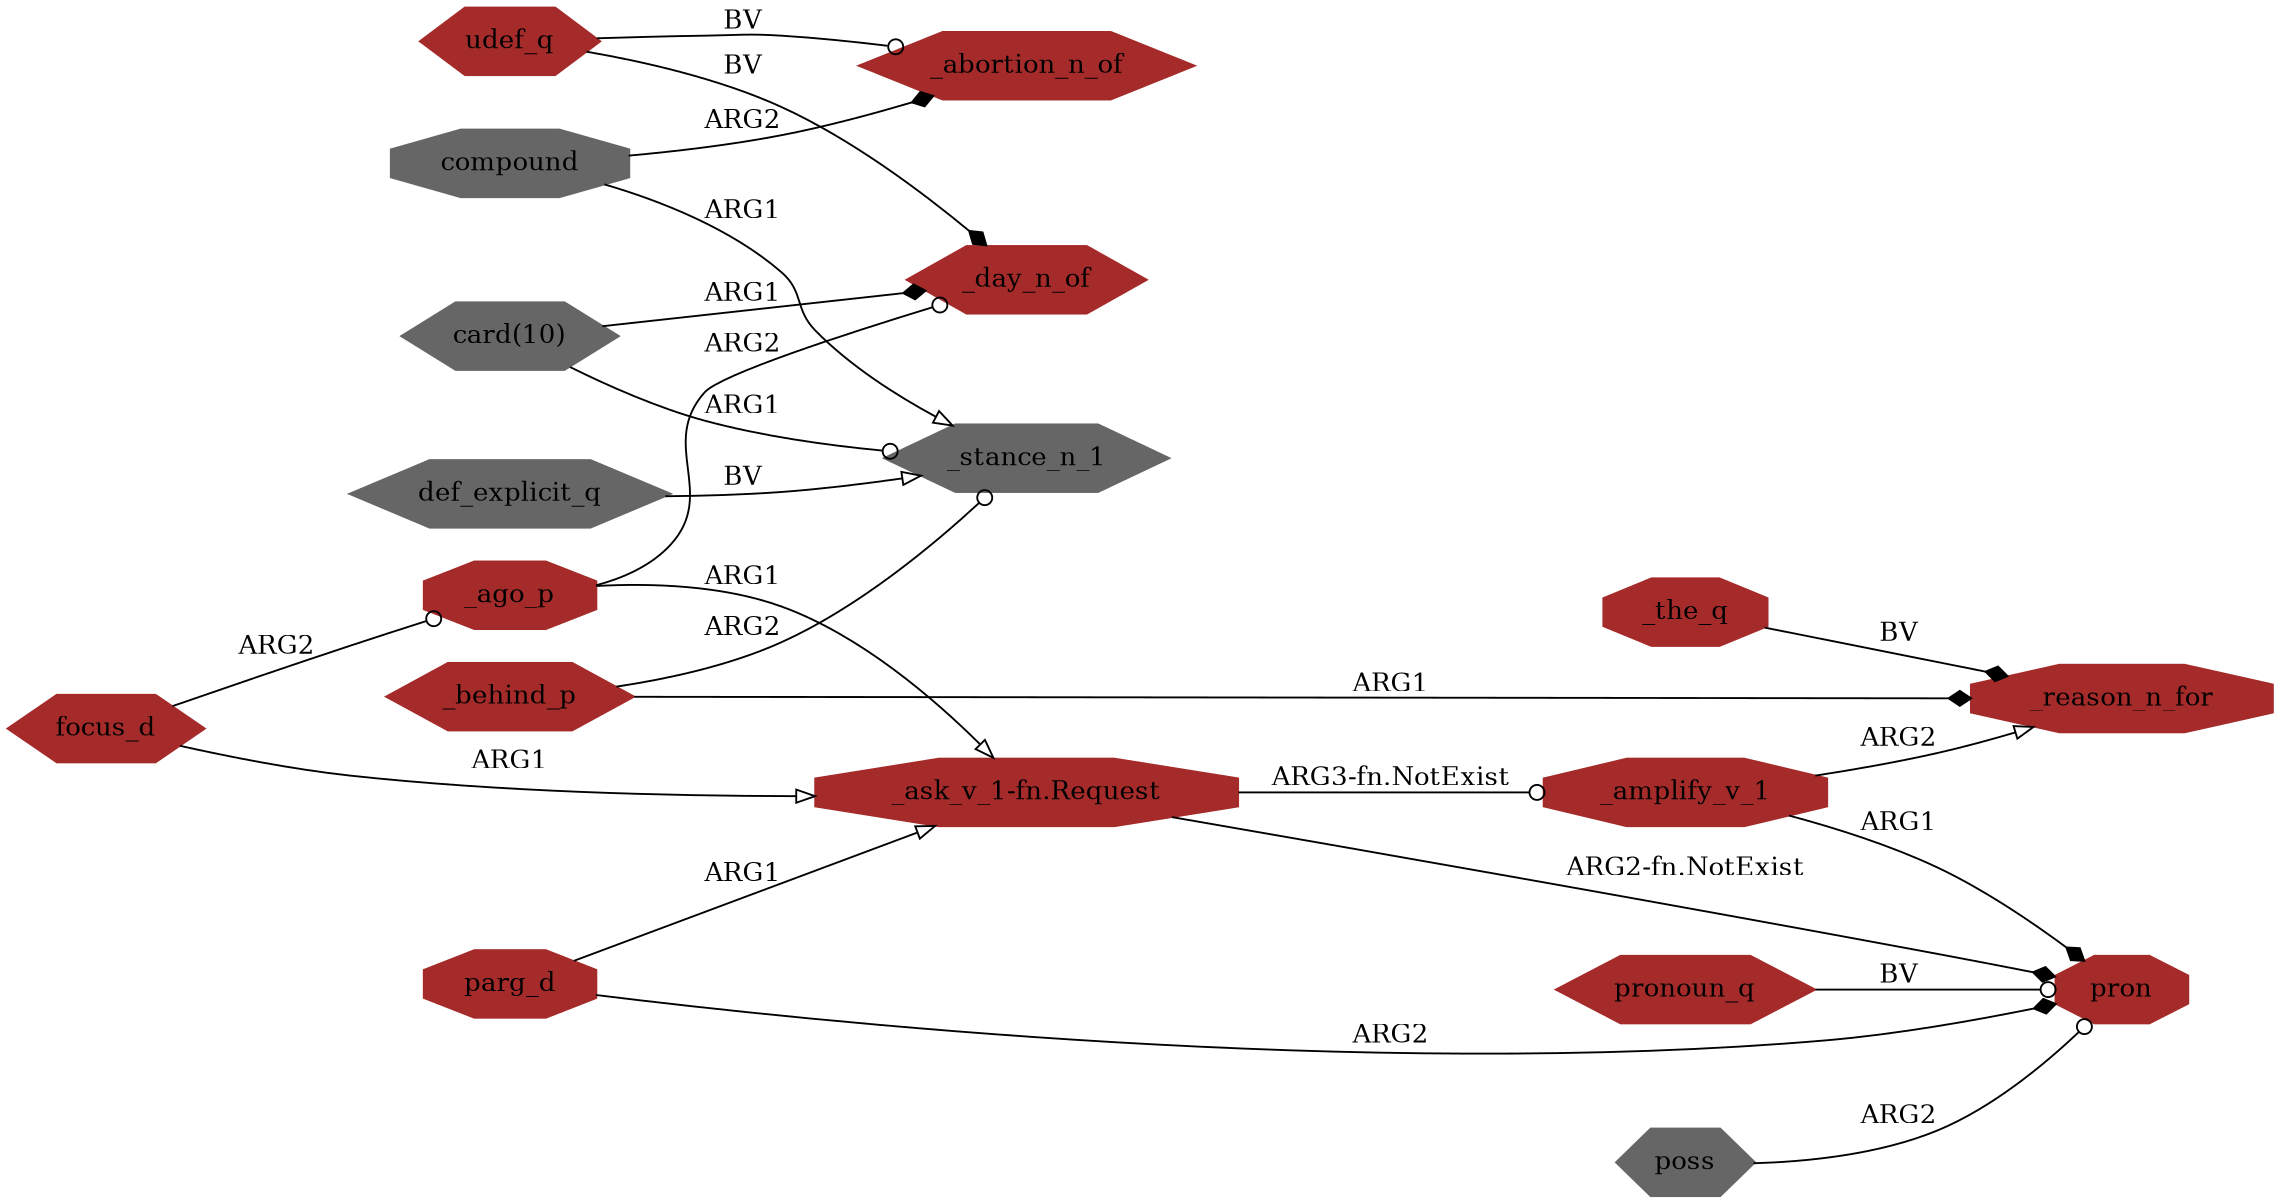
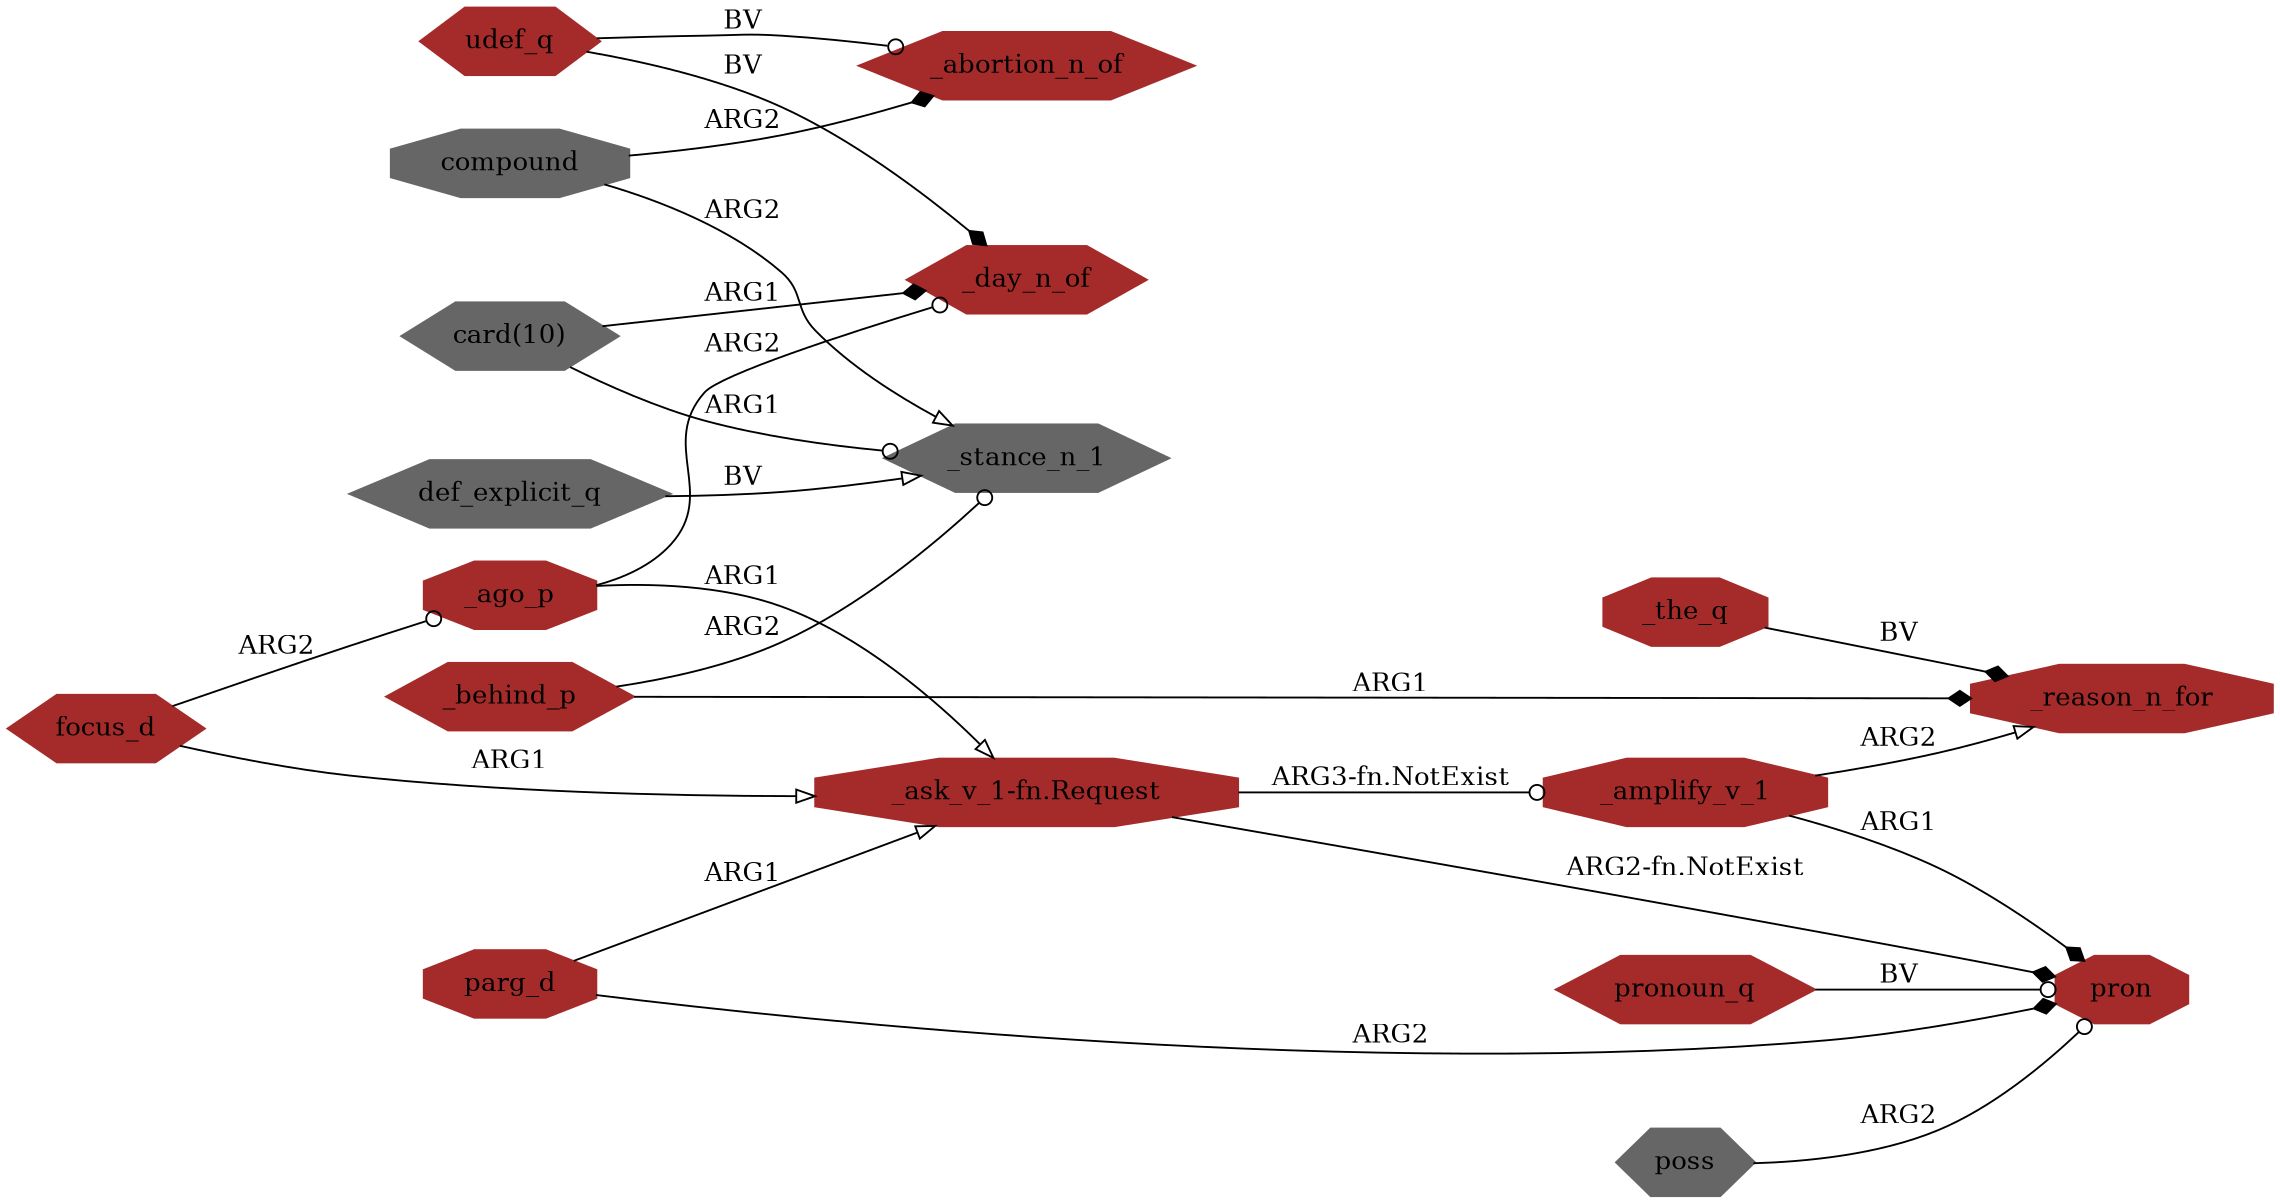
edge "compound" -> "_stance_n_1": label "ARG1" -> "ARG2"
